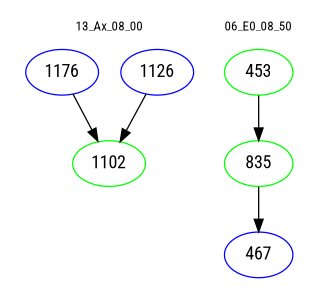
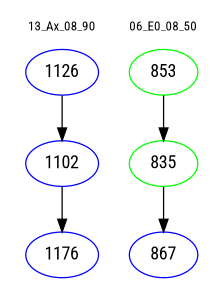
cluster "13_Ax_08_00": label "13_Ax_08_00" -> "13_Ax_08_90"
node "453": label "453" -> "853"
edge "1176" -> "1102": reversed
node "1102": color green -> blue
node "467": label "467" -> "867"
